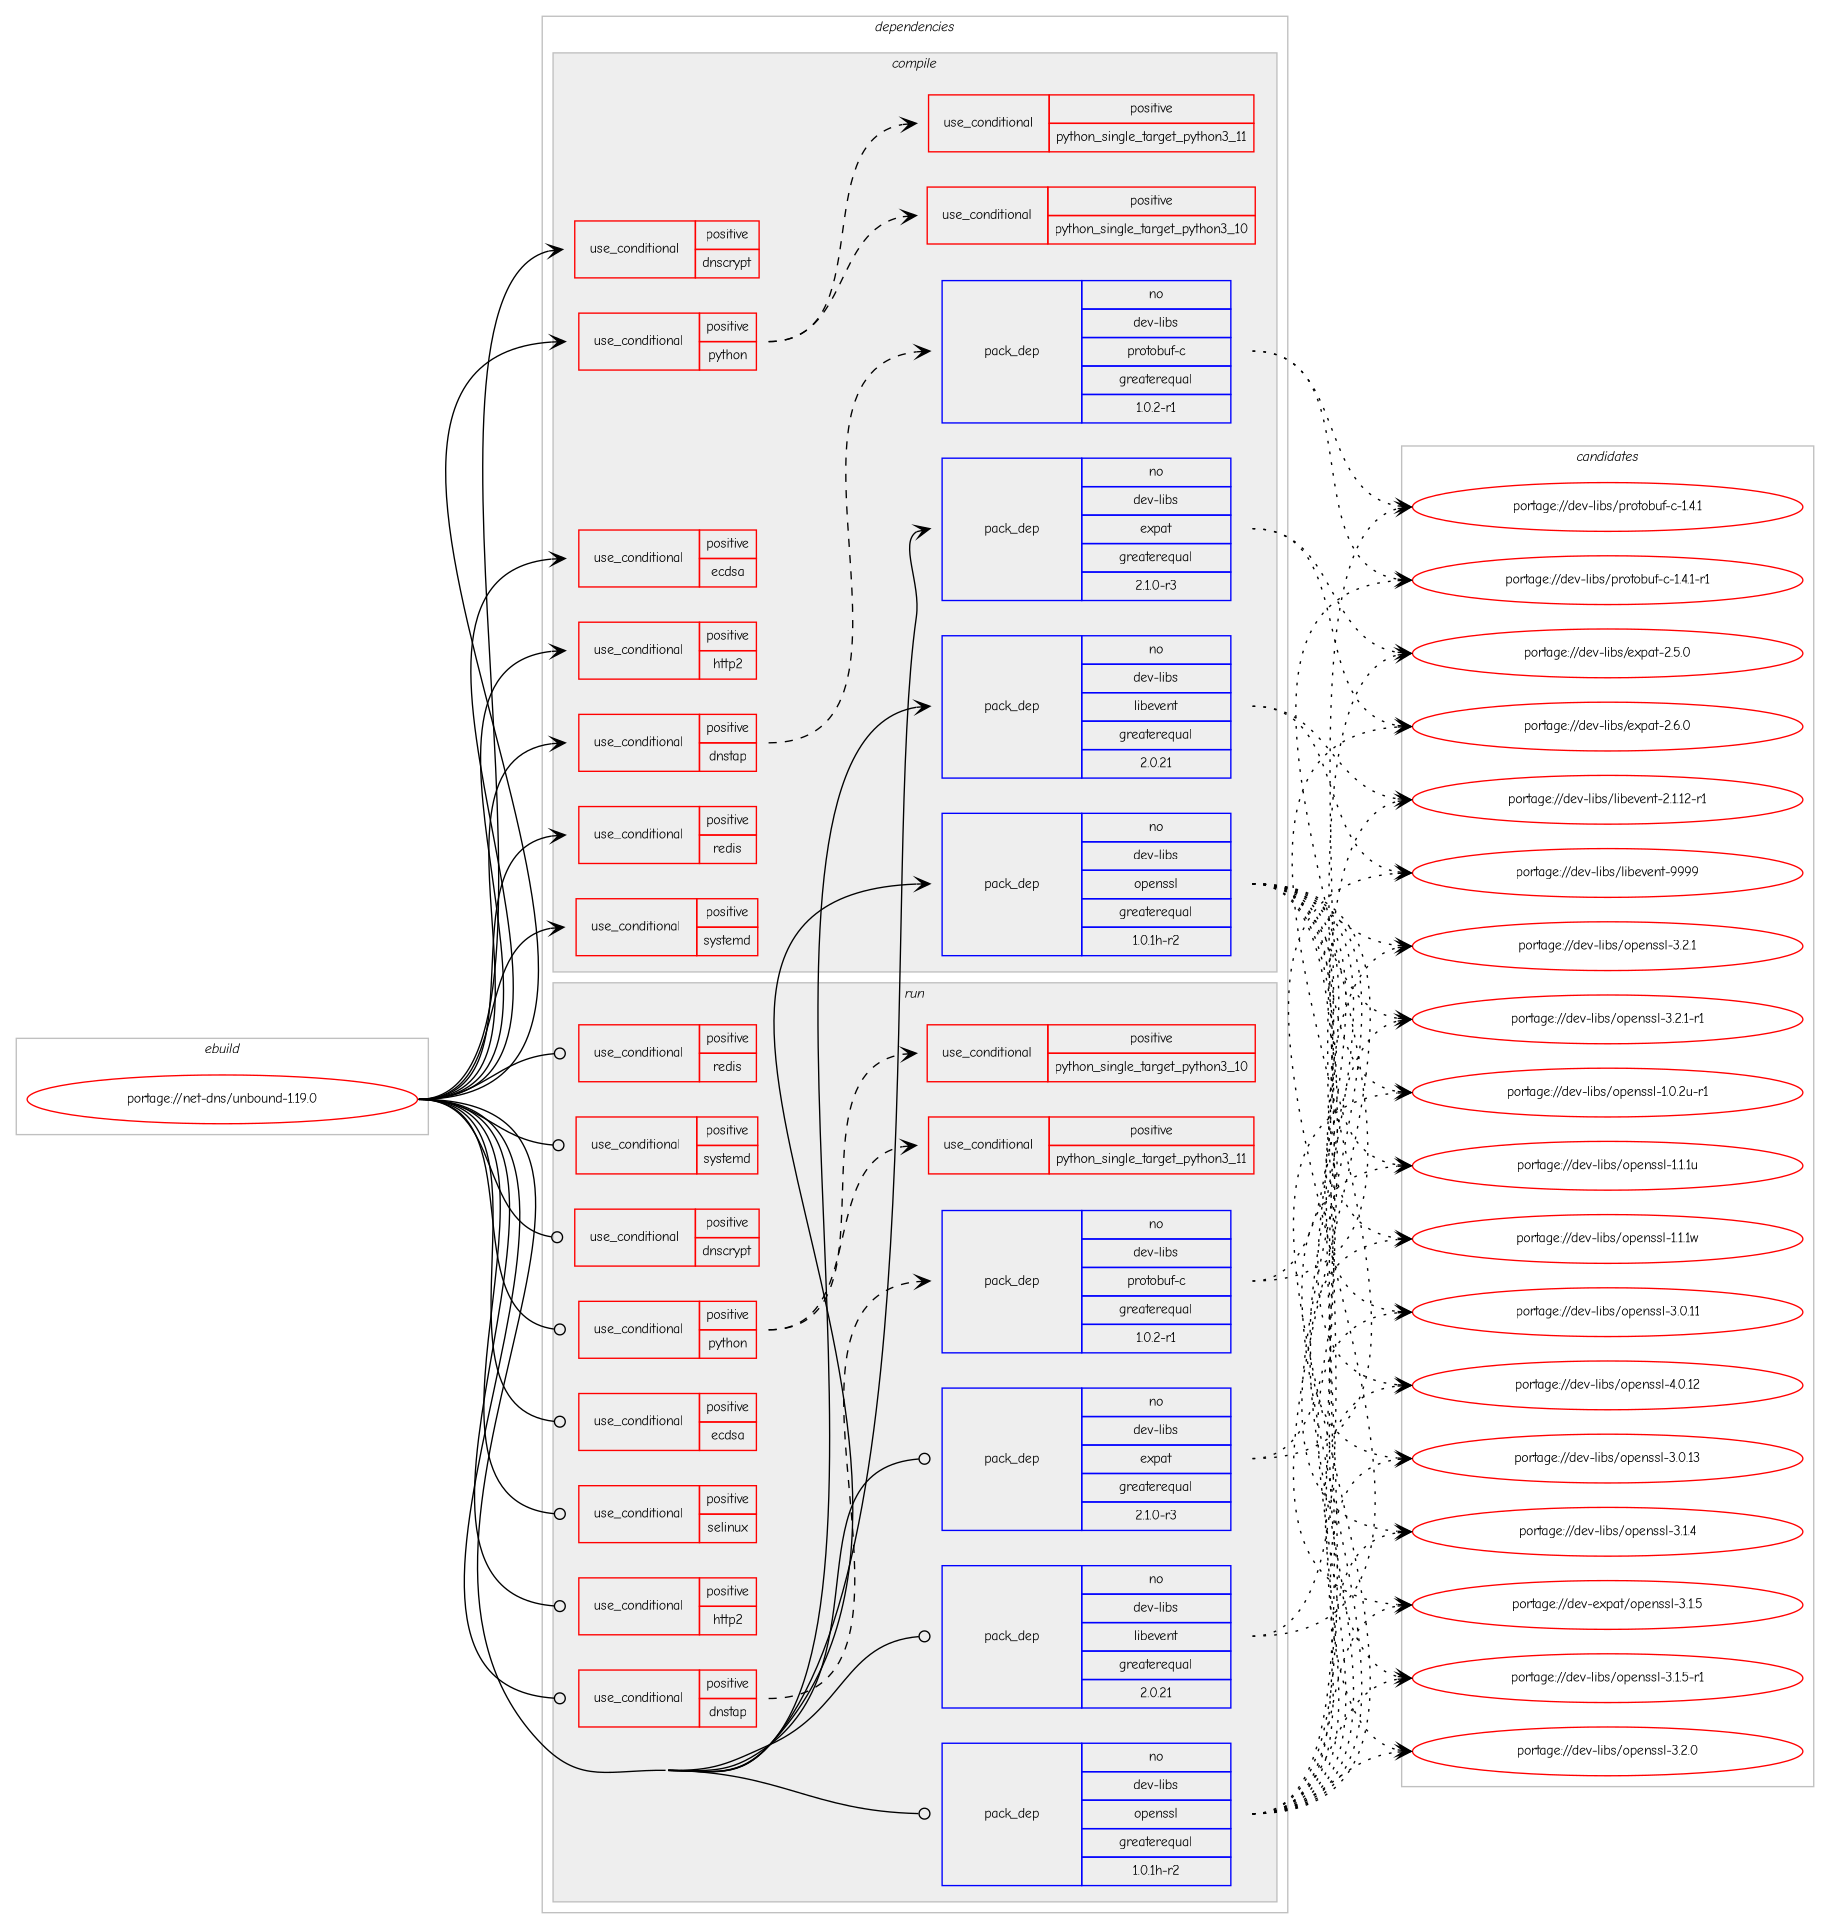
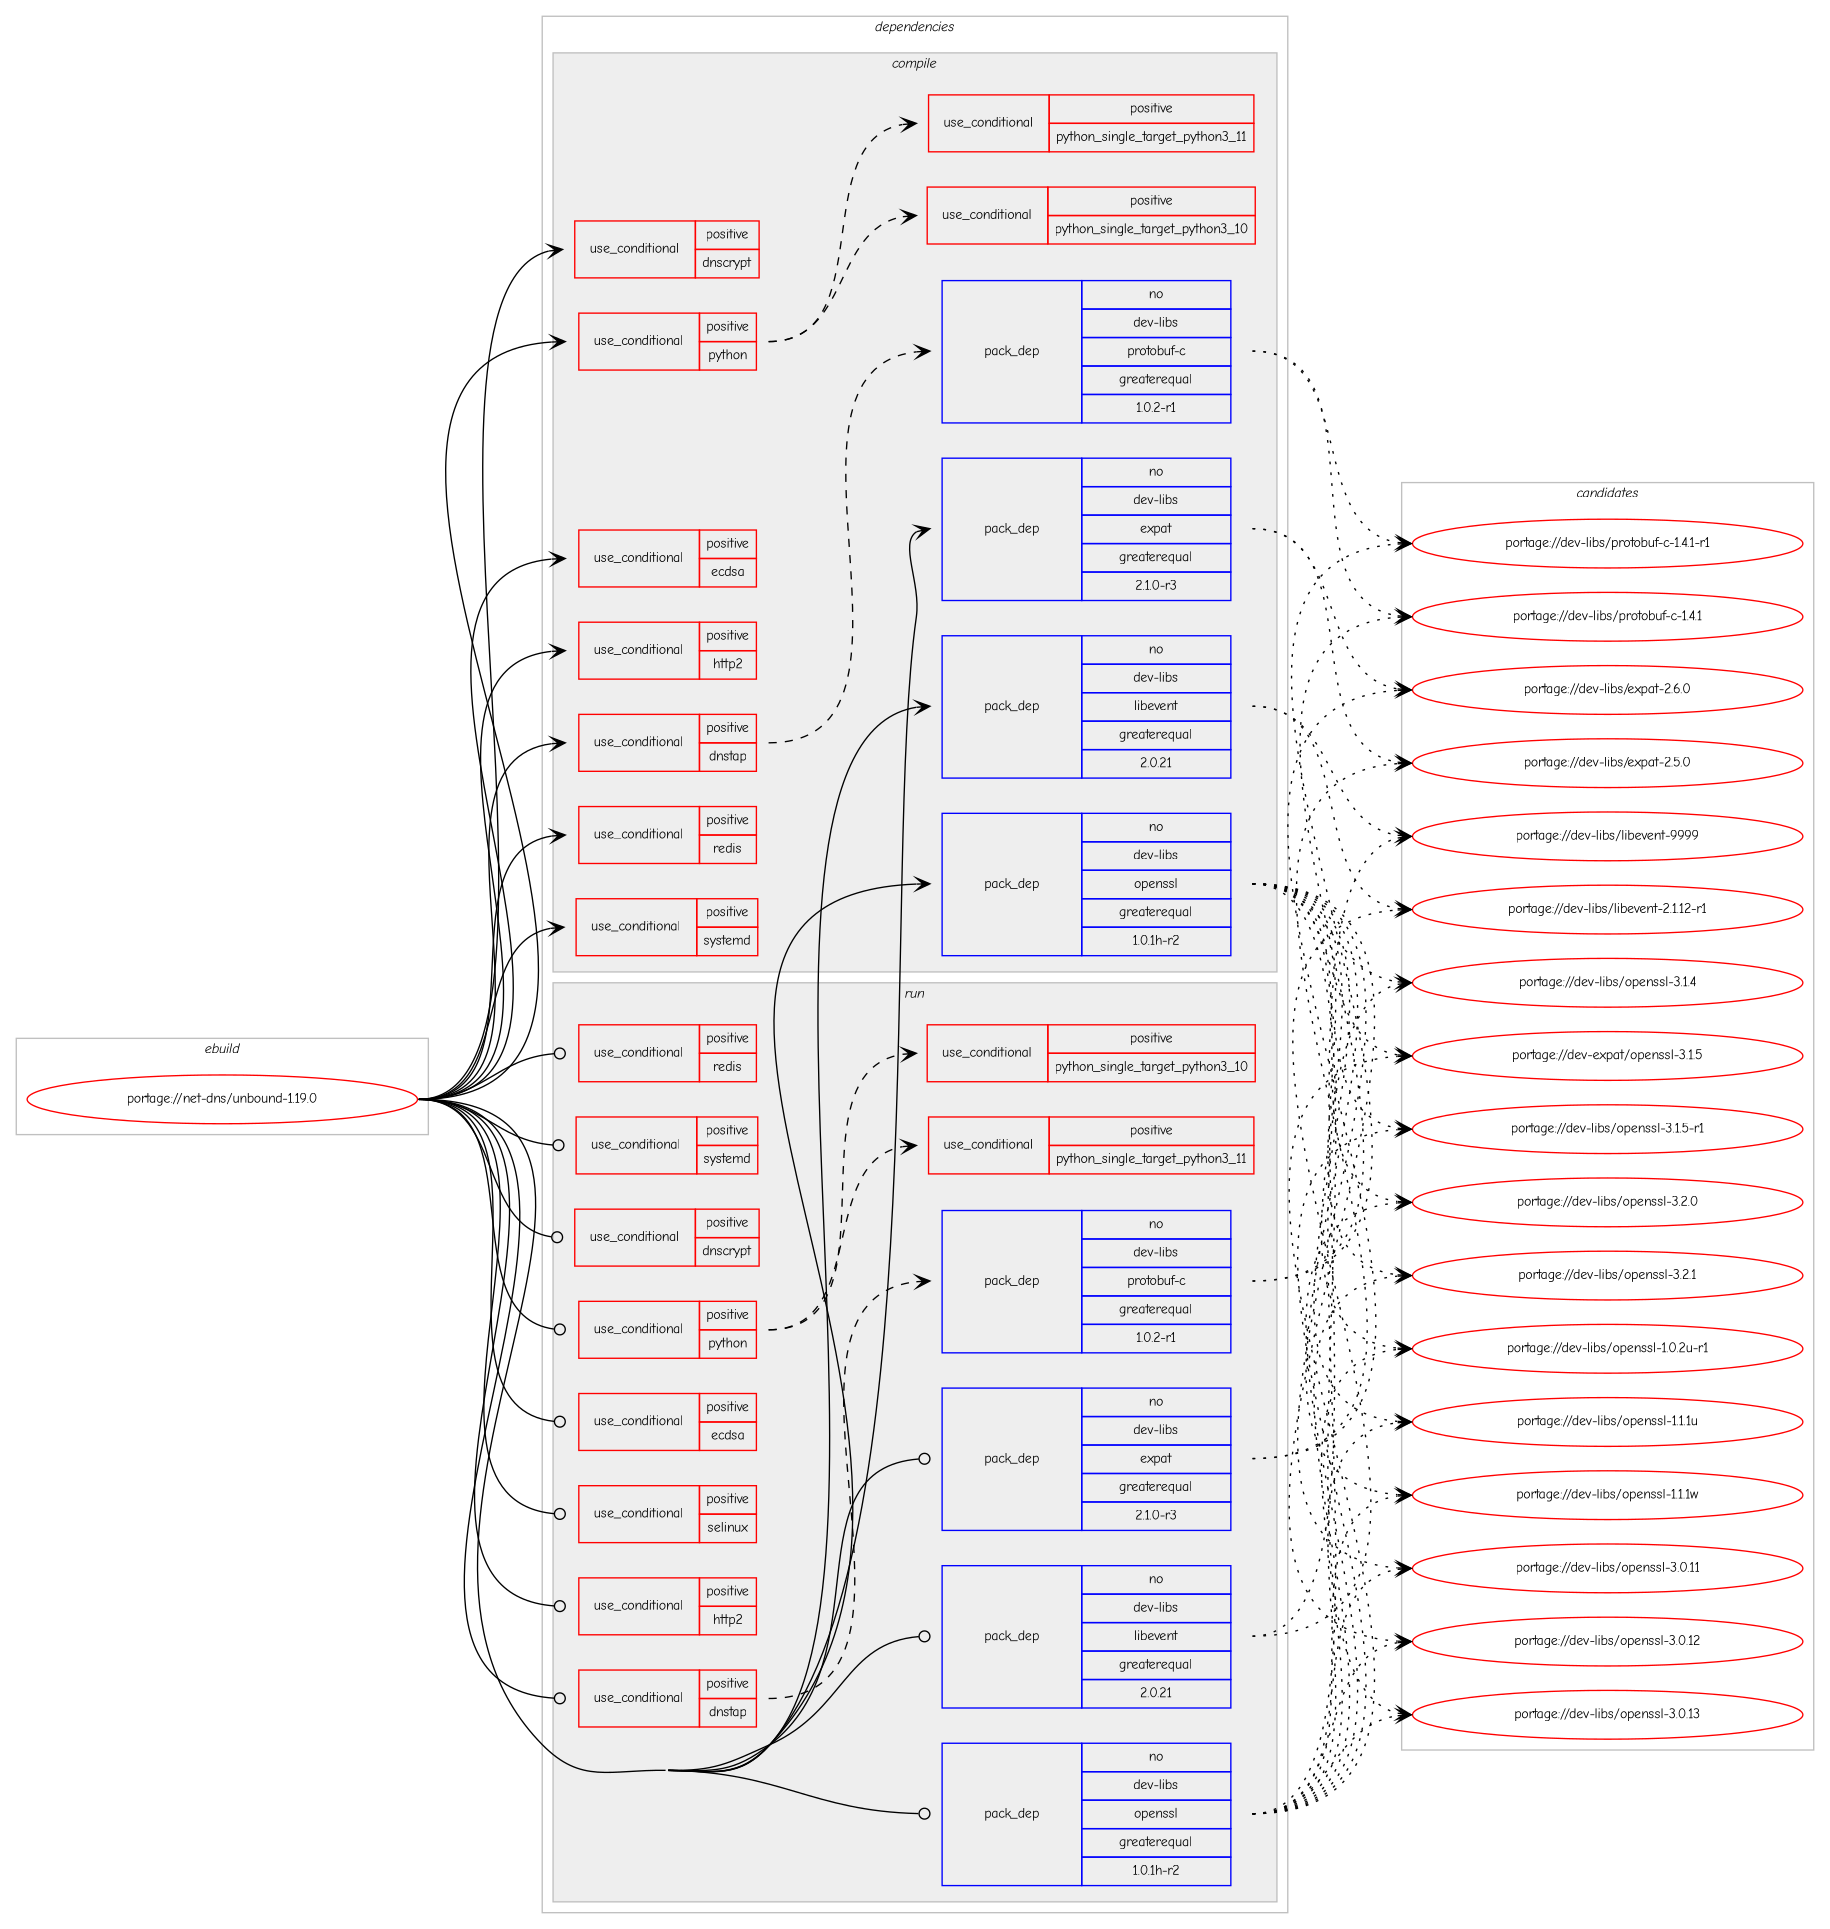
node "portage://dev-libs/openssl-3.2.1-r1": removed
node "portage://dev-libs/openssl-4.0.12": label "portage://dev-libs/openssl-4.0.12" -> "portage://dev-libs/openssl-3.0.12"
